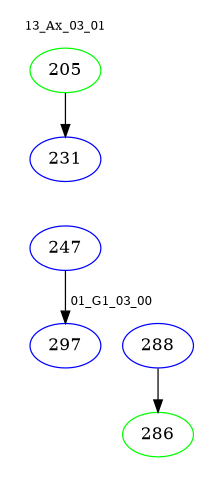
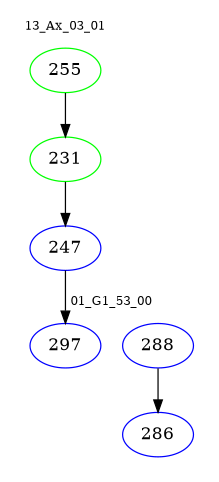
node "205": label "205" -> "255"
node "231": color blue -> green
edge "231" -> "247": added
cluster "01_G1_03_00": label "01_G1_03_00" -> "01_G1_53_00"
node "286": color green -> blue
